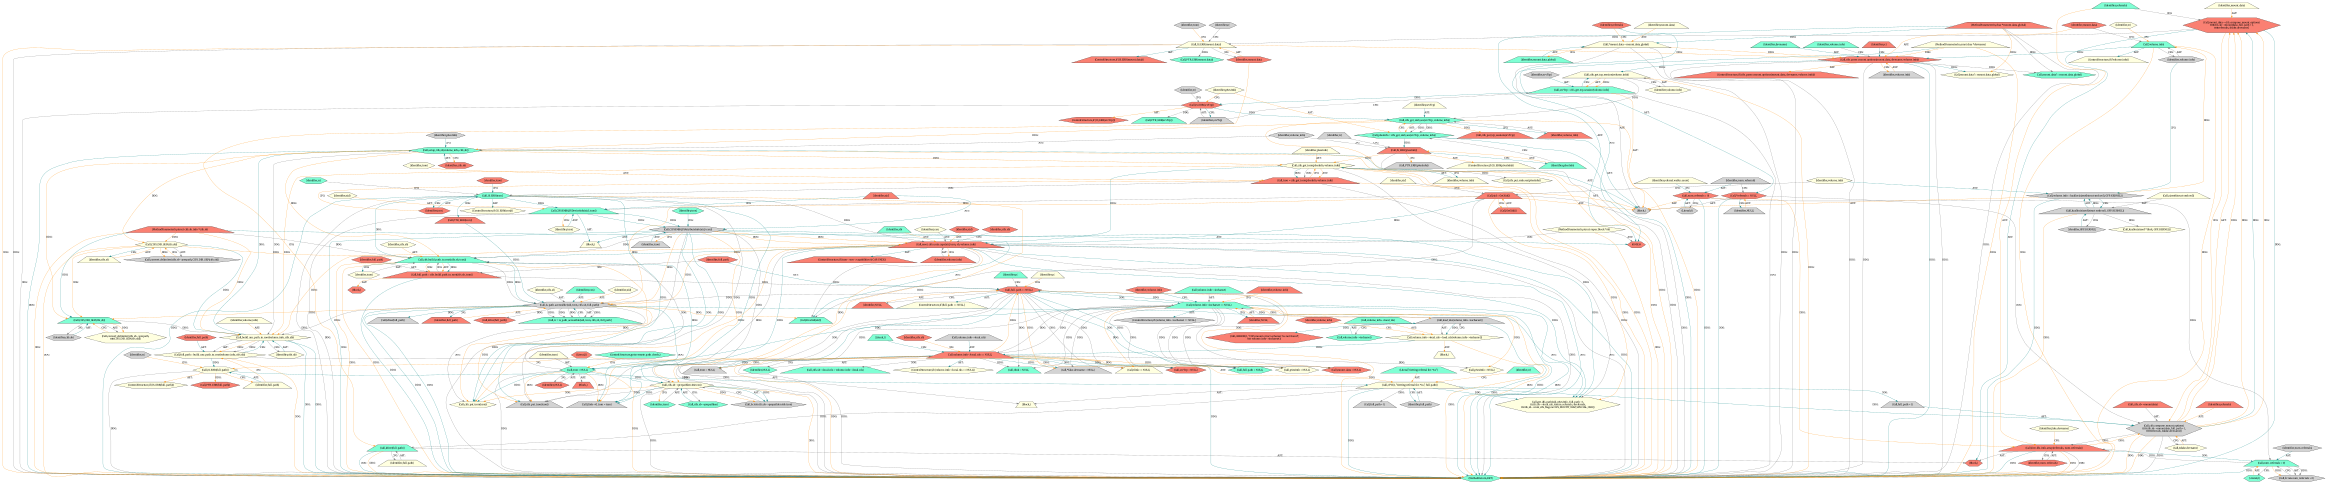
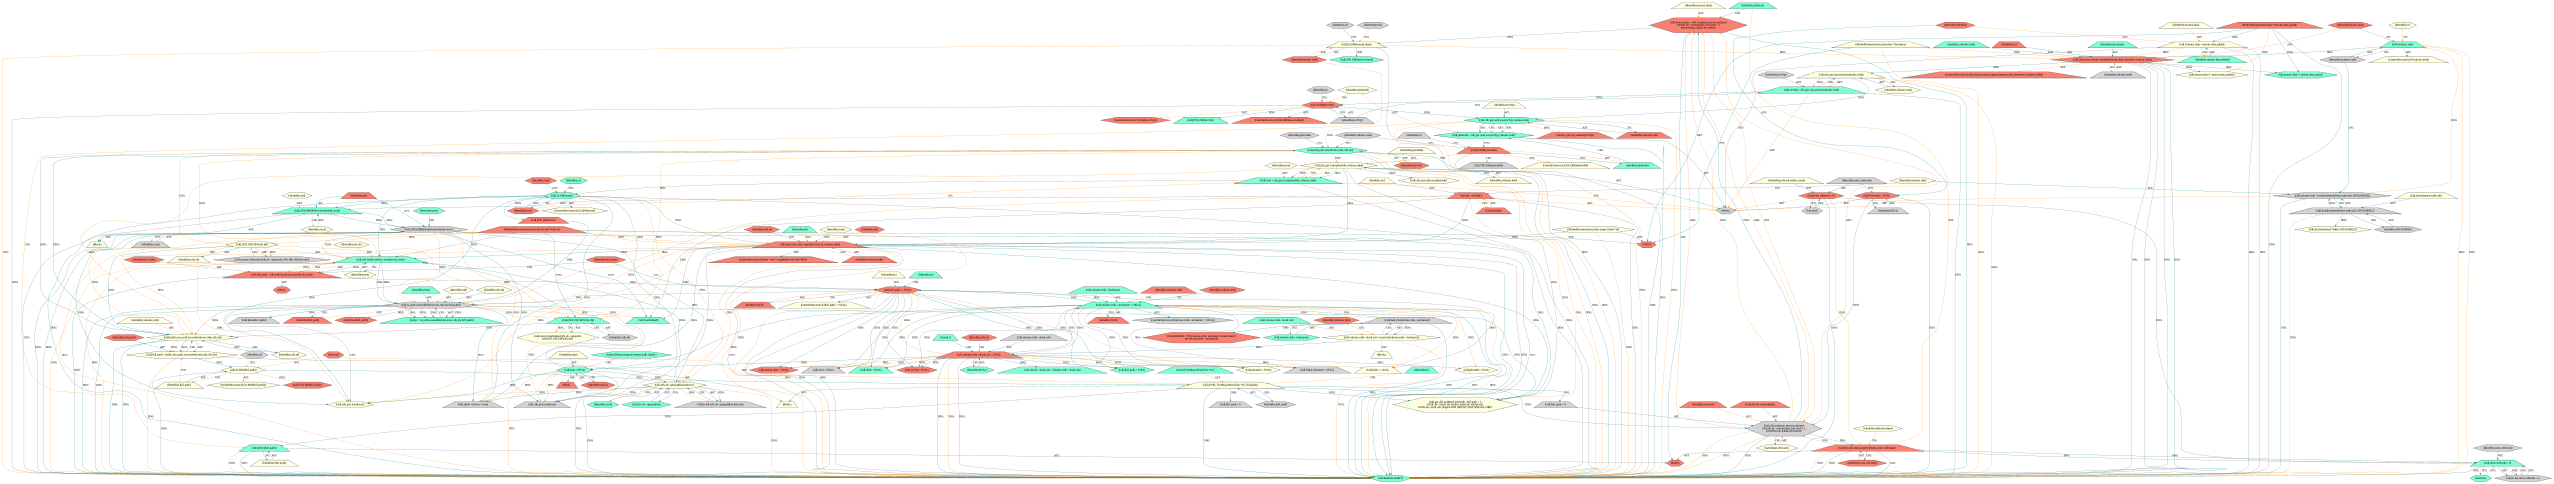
edge "(Call,IS_ERR(mount_data))" -> "(ControlStructure,if (IS_ERR(mount_data)))": now "(Call,IS_ERR(srvTcp))" -> "(ControlStructure,if (IS_ERR(mount_data)))"
node "(Call,tcon = cifs_get_tcon(pSesInfo, volume_info))": fillcolor salmon -> aquamarine
node "(ControlStructure,if (volume_info->local_nls == NULL))": removed
node "(Call,!rc && cifs_sb->prepathlen && tcon)": shape hexagon -> trapezium
